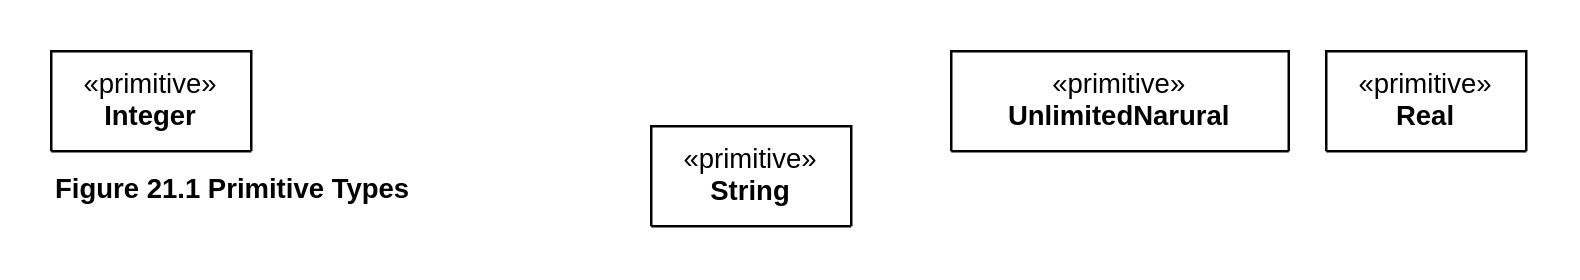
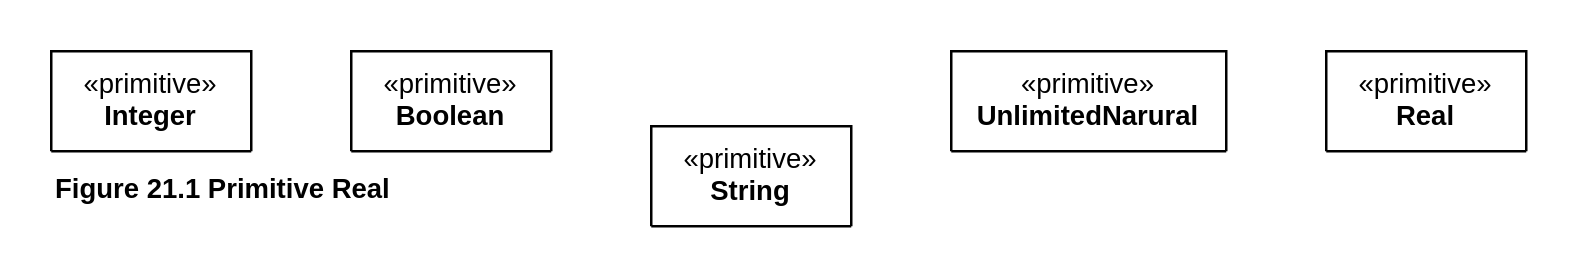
node "«primitive» Boolean": added
node "«primitive» UnlimitedNarural": size 338x100 -> 275x100
node "Figure 21.1 Primitive Types": label "Figure 21.1 Primitive Types" -> "Figure 21.1 Primitive Real"
